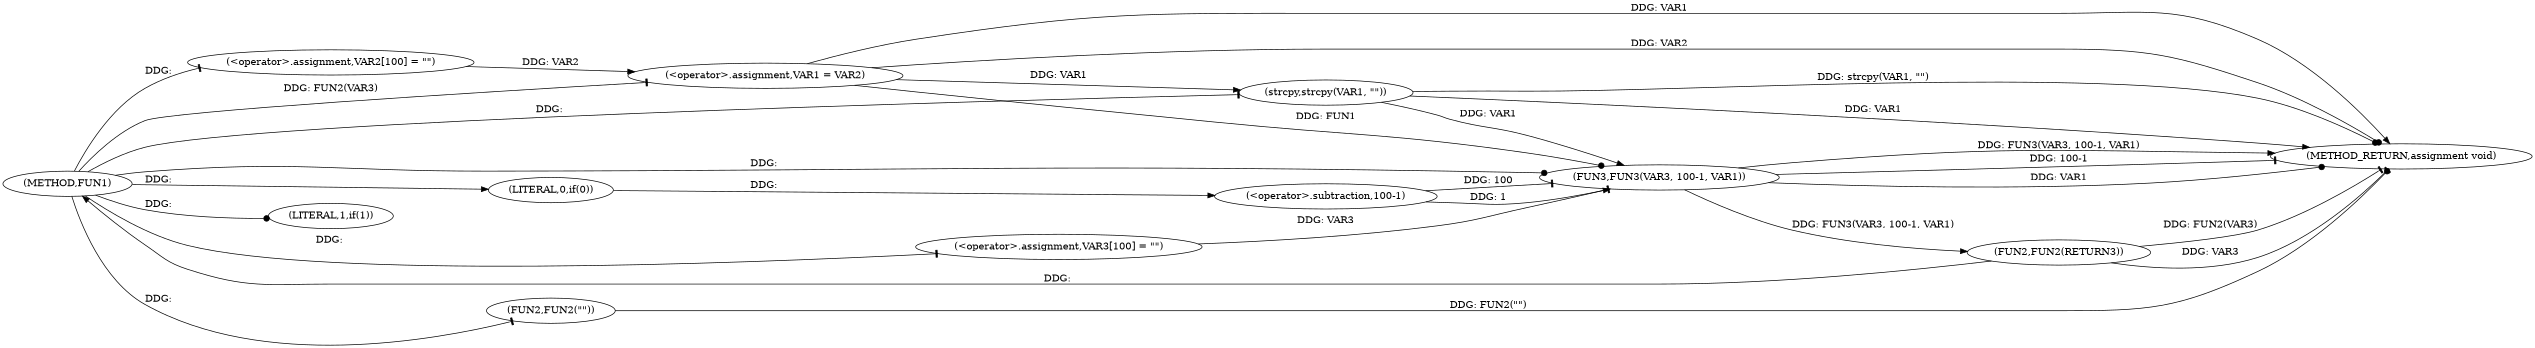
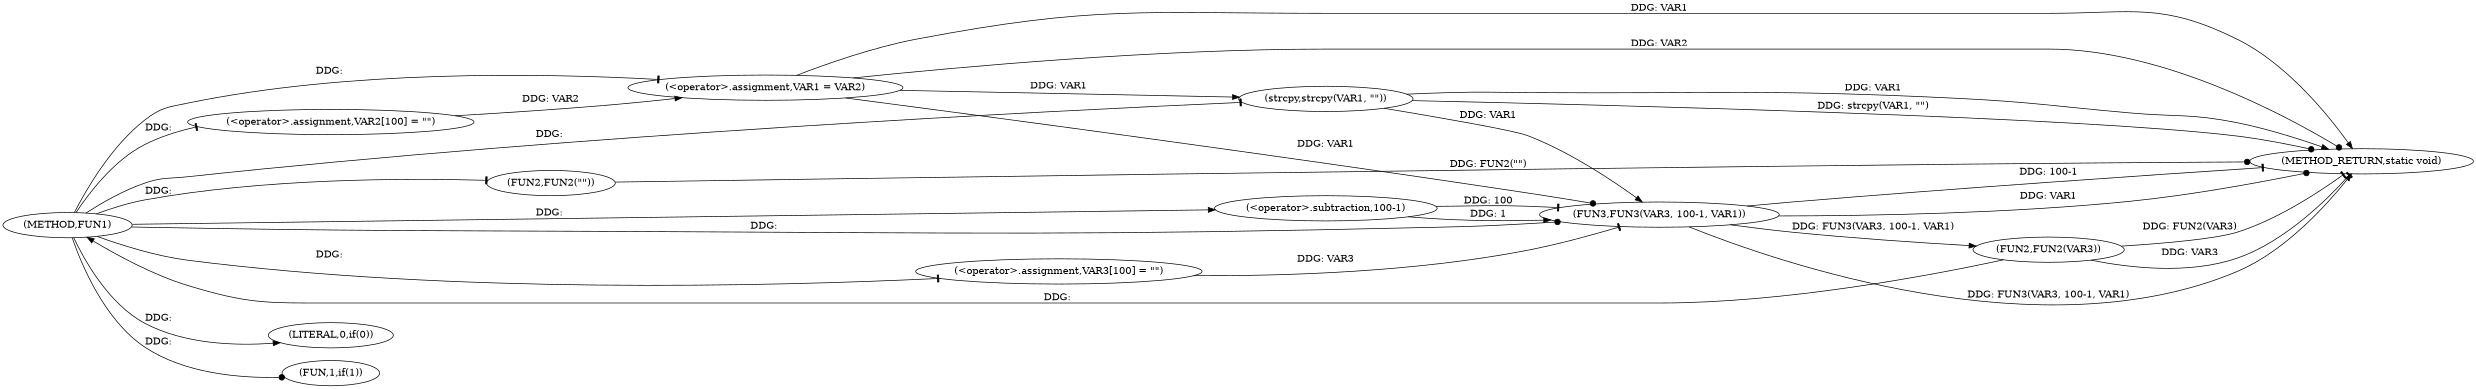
edge "(METHOD,FUN1)" -> "(<operator>.assignment,VAR1 = VAR2)": label "DDG: FUN2(VAR3)" -> "DDG: "
edge "(<operator>.assignment,VAR1 = VAR2)" -> "(FUN3,FUN3(VAR3, 100-1, VAR1))": label "DDG: FUN1" -> "DDG: VAR1"
node "(METHOD_RETURN,assignment void)": label "(METHOD_RETURN,assignment void)" -> "(METHOD_RETURN,static void)"
edge "(LITERAL,0,if(0))" -> "(<operator>.subtraction,100-1)": now "(METHOD,FUN1)" -> "(<operator>.subtraction,100-1)"
node "(LITERAL,1,if(1))": label "(LITERAL,1,if(1))" -> "(FUN,1,if(1))"
node "(FUN2,FUN2(RETURN3))": label "(FUN2,FUN2(RETURN3))" -> "(FUN2,FUN2(VAR3))"
